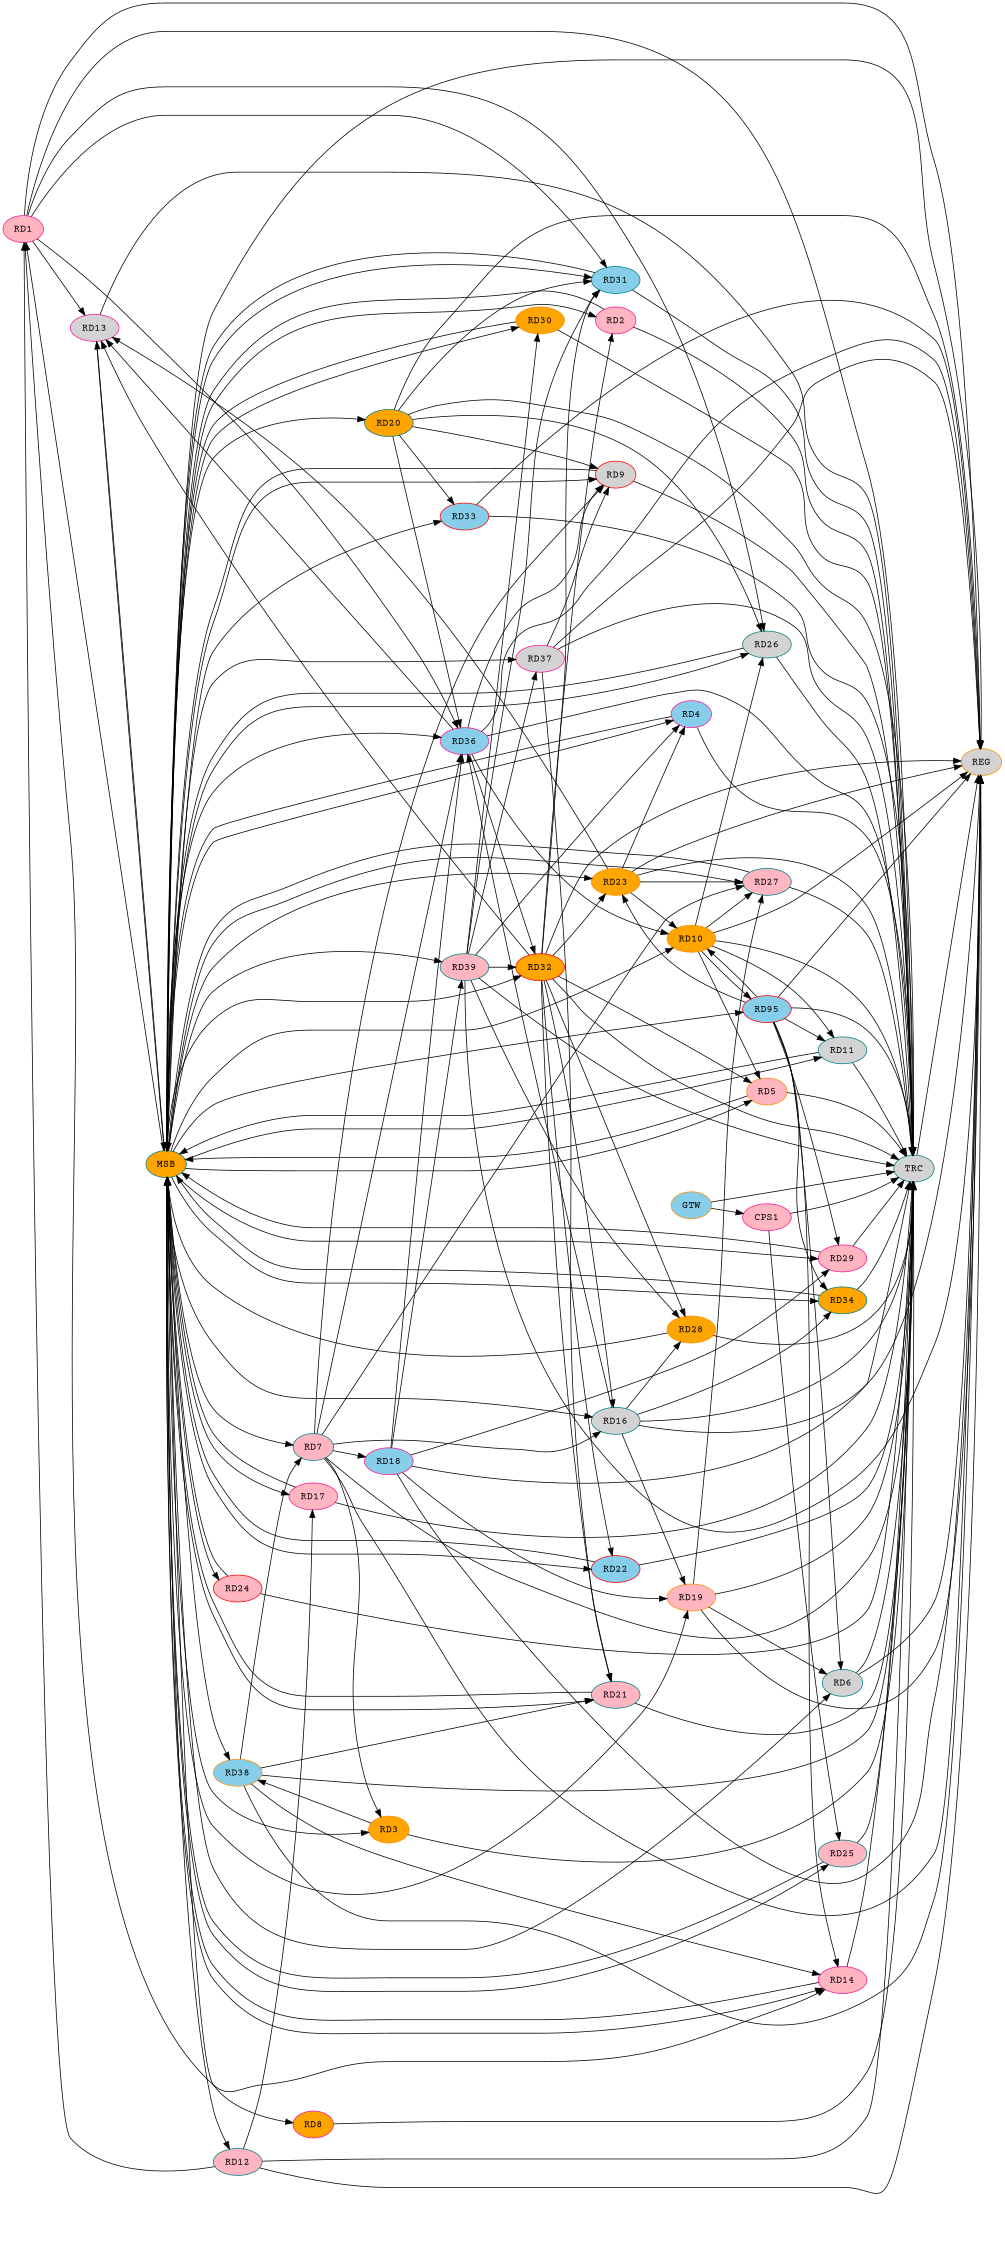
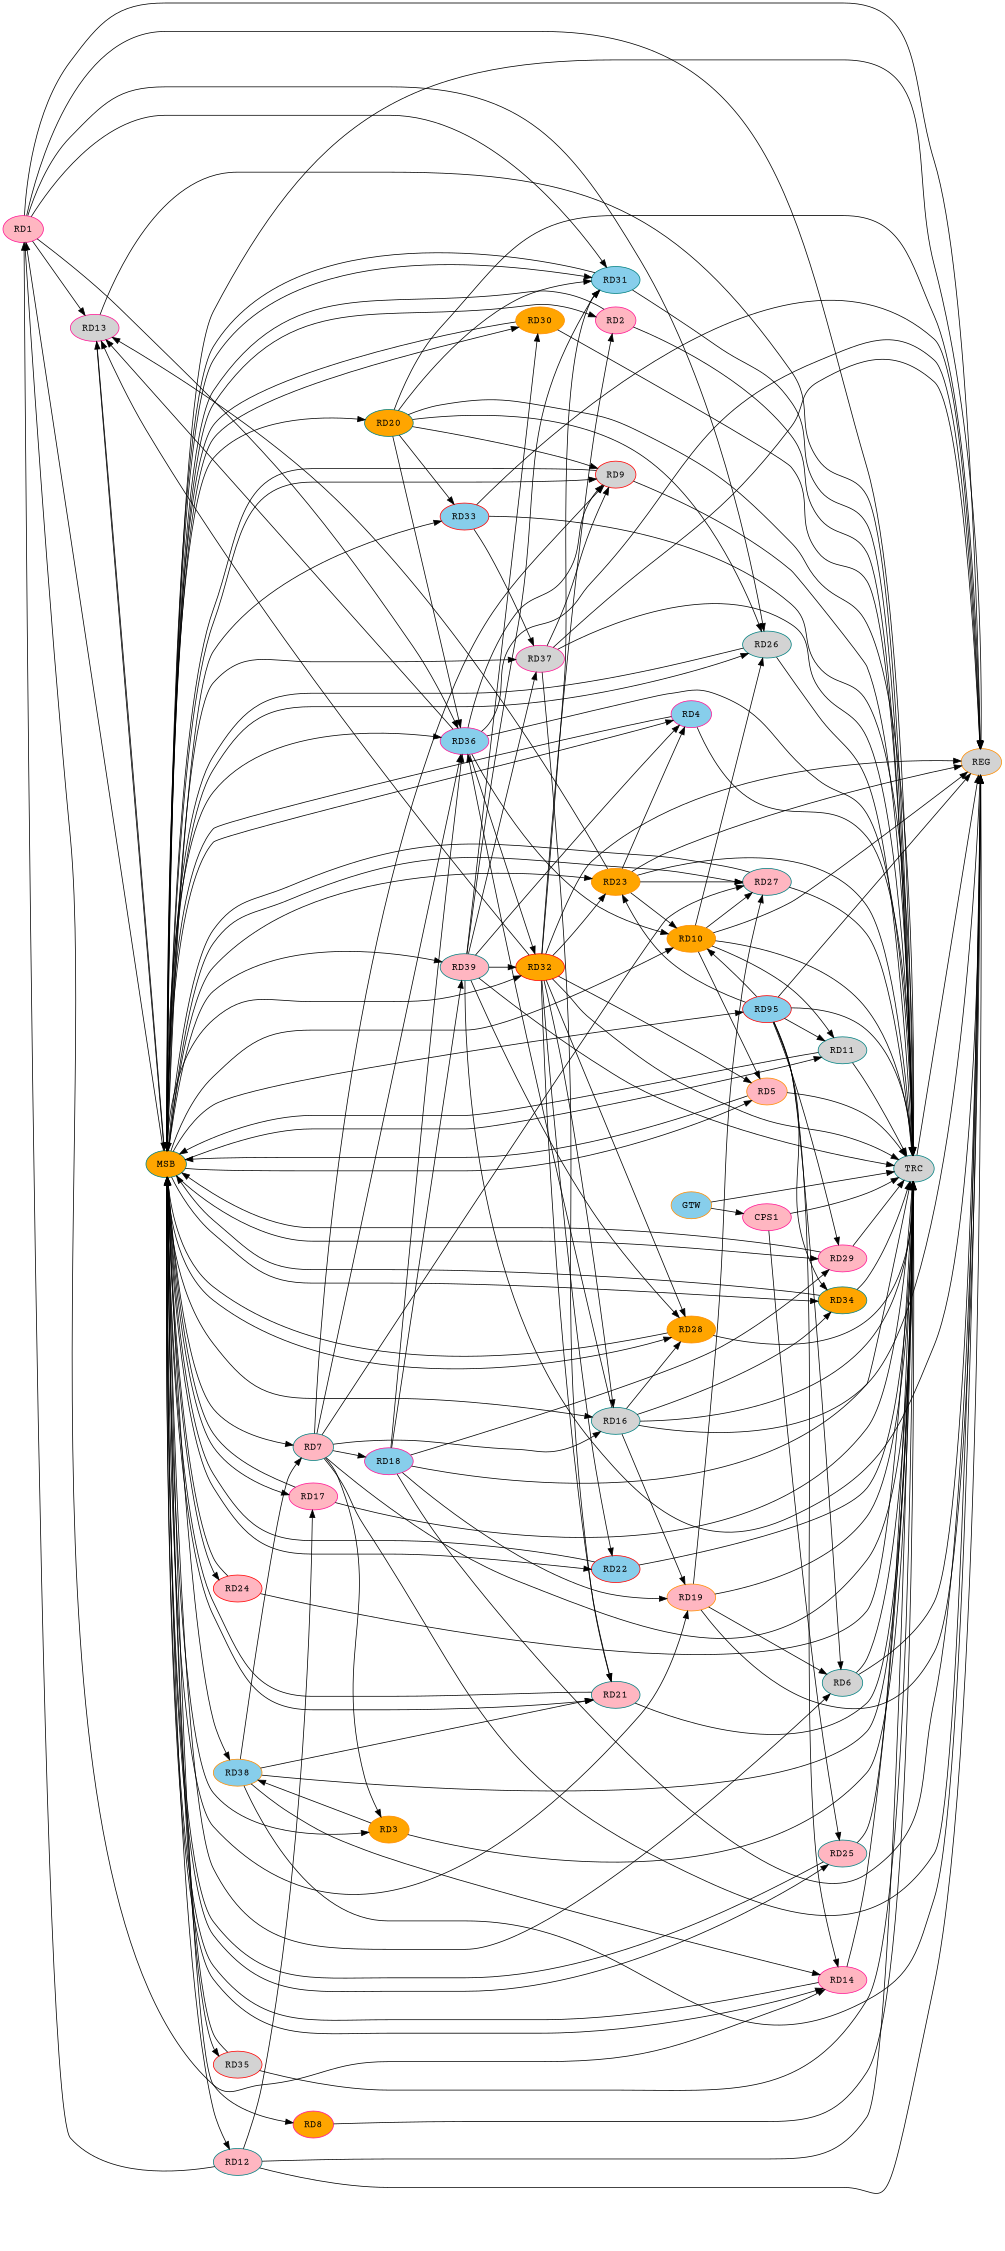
edge "RD33" -> "RD37": added
edge "RD10" -> "RD95": removed
edge "MSB" -> "RD28": added
node "RD35": added
